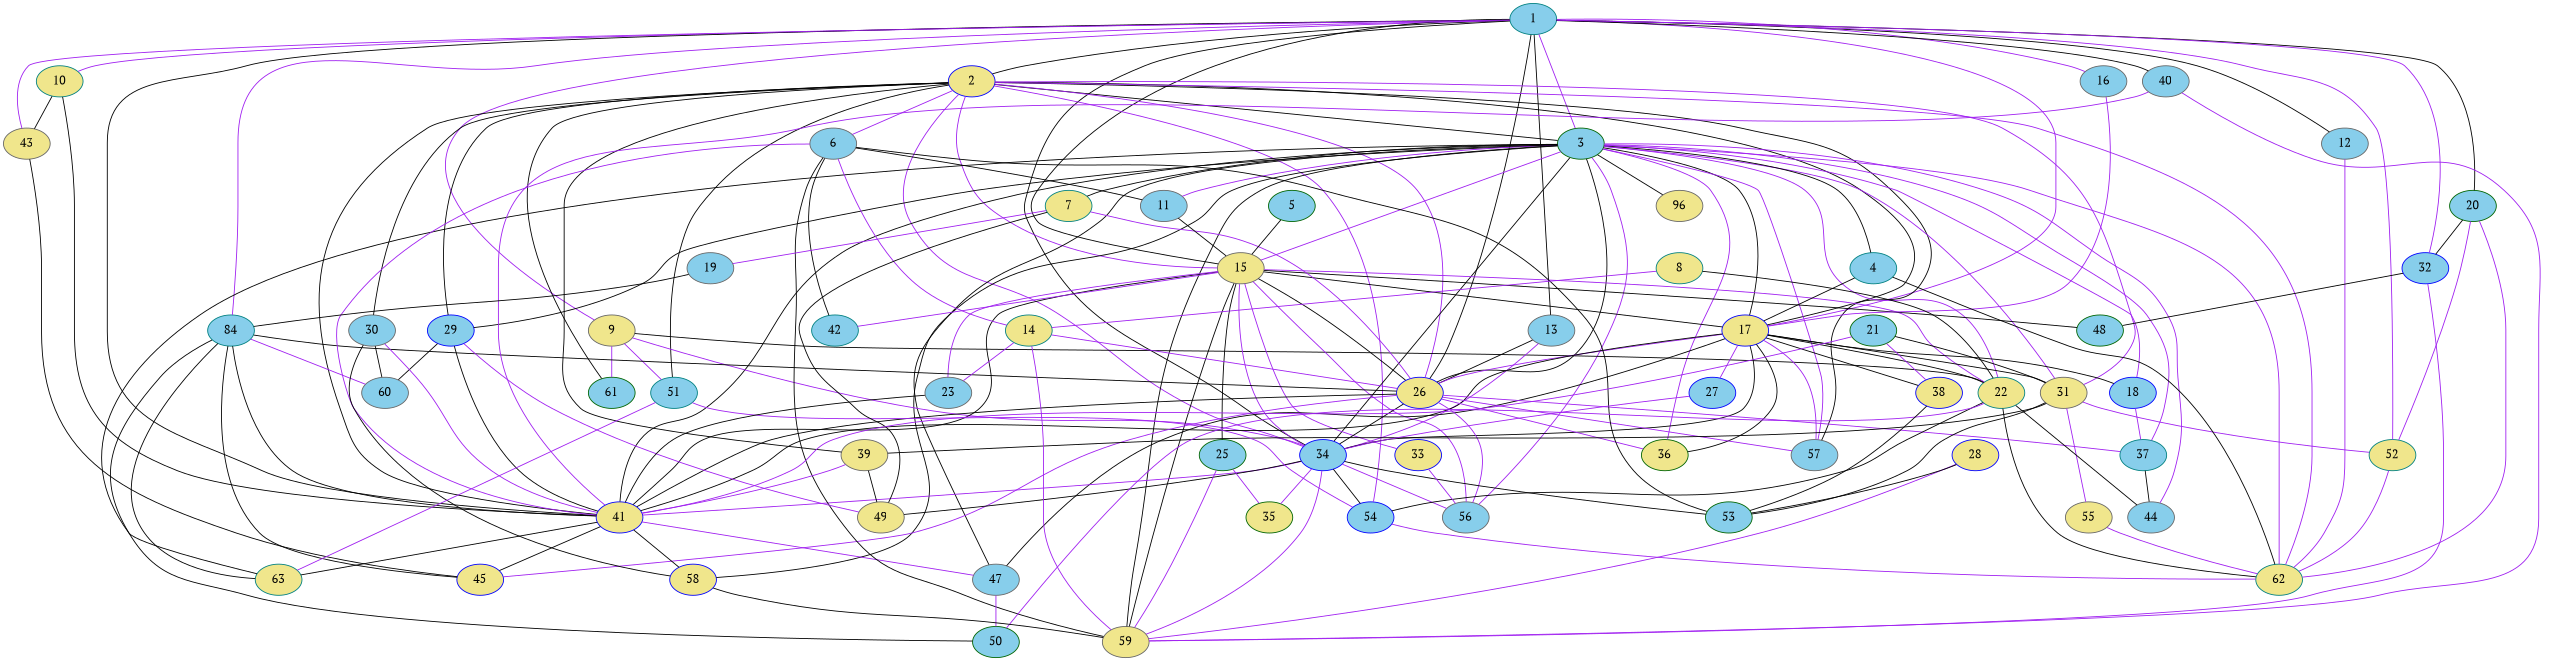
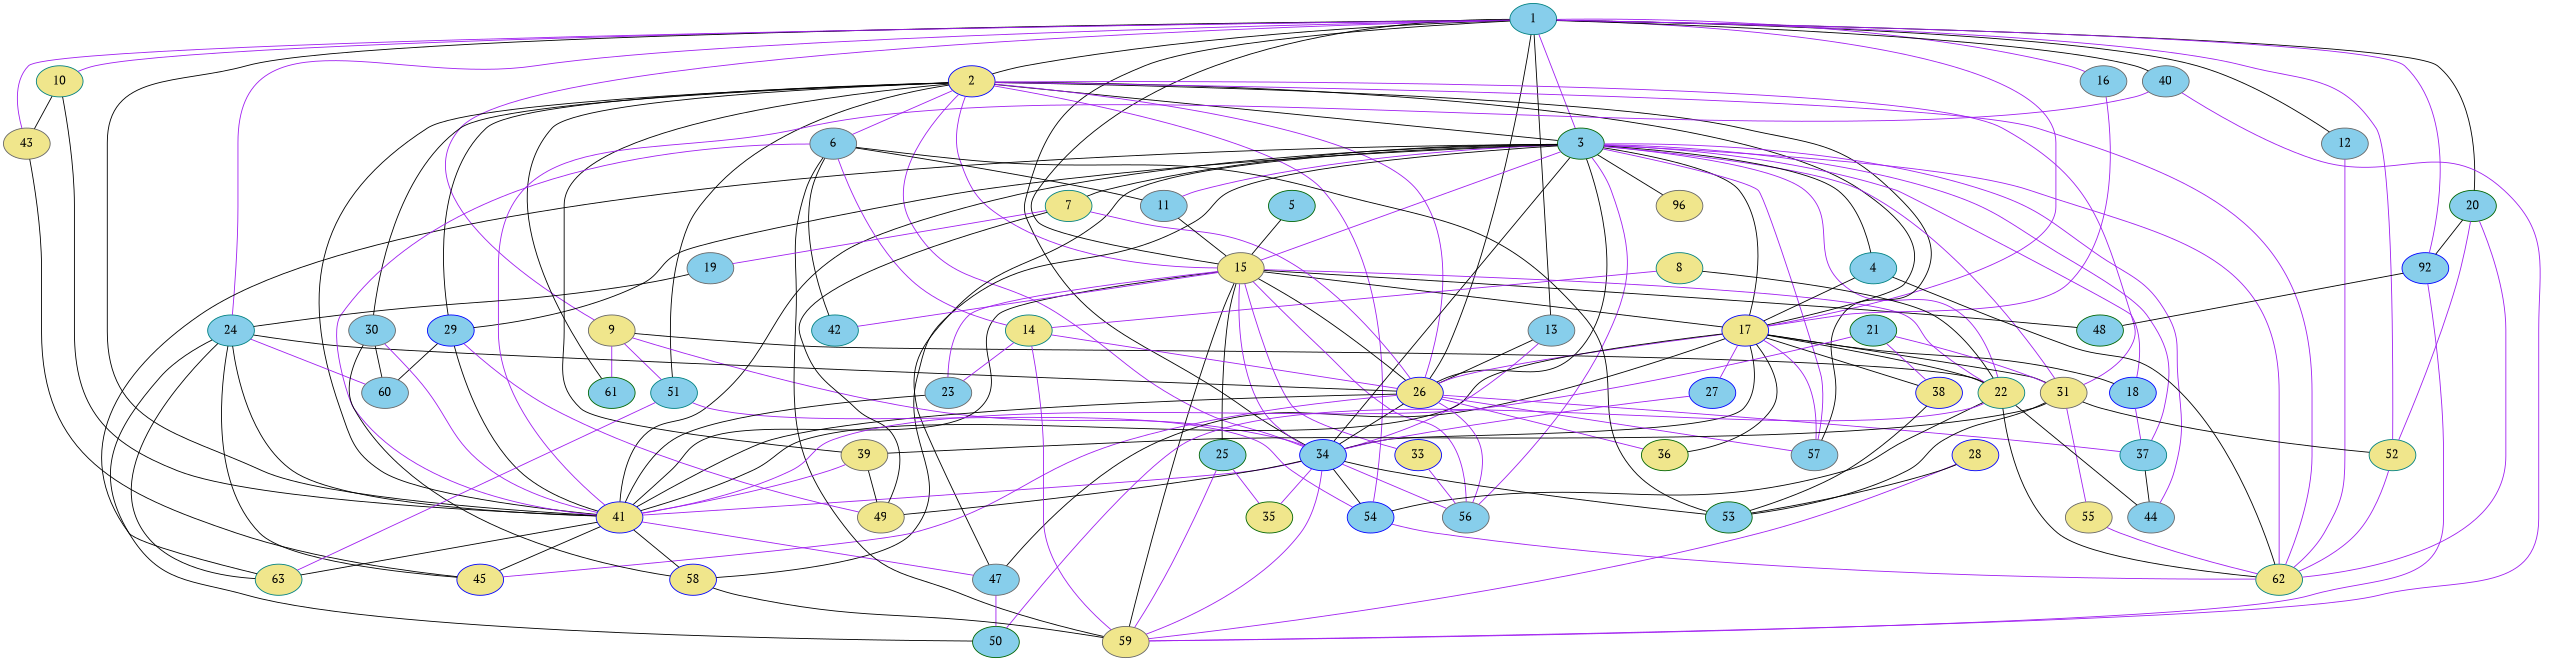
edge "3" -- "59": removed
edge "3" -- "36": removed
node "32": label "32" -> "92"
node "84": label "84" -> "24"
edge "21" -- "31": color black -> purple
edge "31" -- "52": color purple -> black
